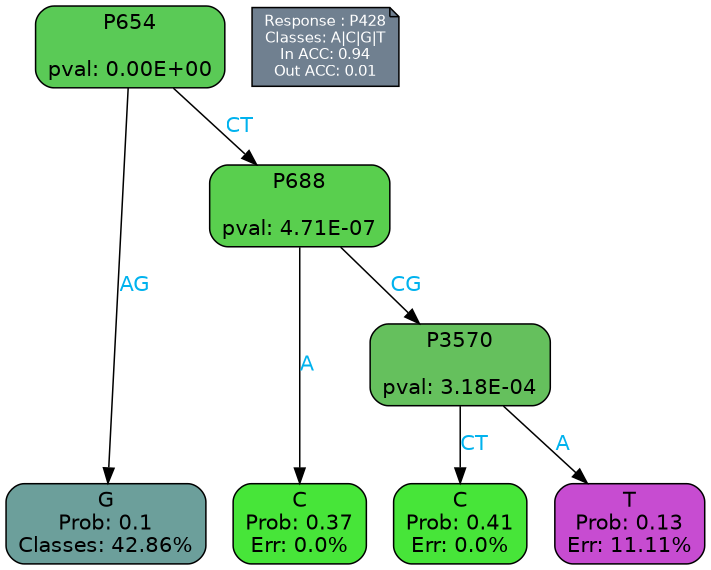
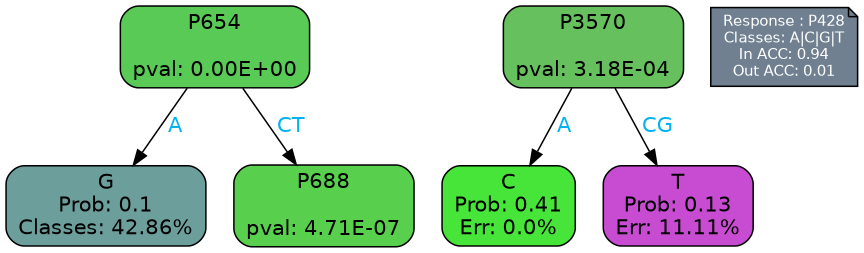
edge "P688 pval: 4.71E-07" -> "P3570 pval: 3.18E-04": removed, label "CG"
edge "P654 pval: 0.00E+00" -> "G Prob: 0.1 Classes: 42.86%": label "AG" -> "A"
edge "P3570 pval: 3.18E-04" -> "C Prob: 0.41 Err: 0.0%": label "CT" -> "A"
edge "P3570 pval: 3.18E-04" -> "T Prob: 0.13 Err: 11.11%": label "A" -> "CG"
node "C Prob: 0.37 Err: 0.0%": removed
